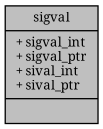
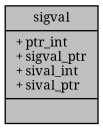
node "sigval": text "+ sigval_int" -> "+ ptr_int"
